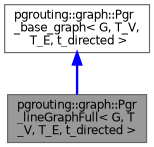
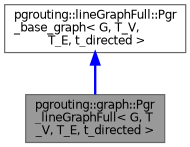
node "pgrouting::graph::Pgr _base_graph< G, T_V, T_E, t_directed >": label "pgrouting::graph::Pgr _base_graph< G, T_V, T_E, t_directed >" -> "pgrouting::lineGraphFull::Pgr _base_graph< G, T_V, T_E, t_directed >"
